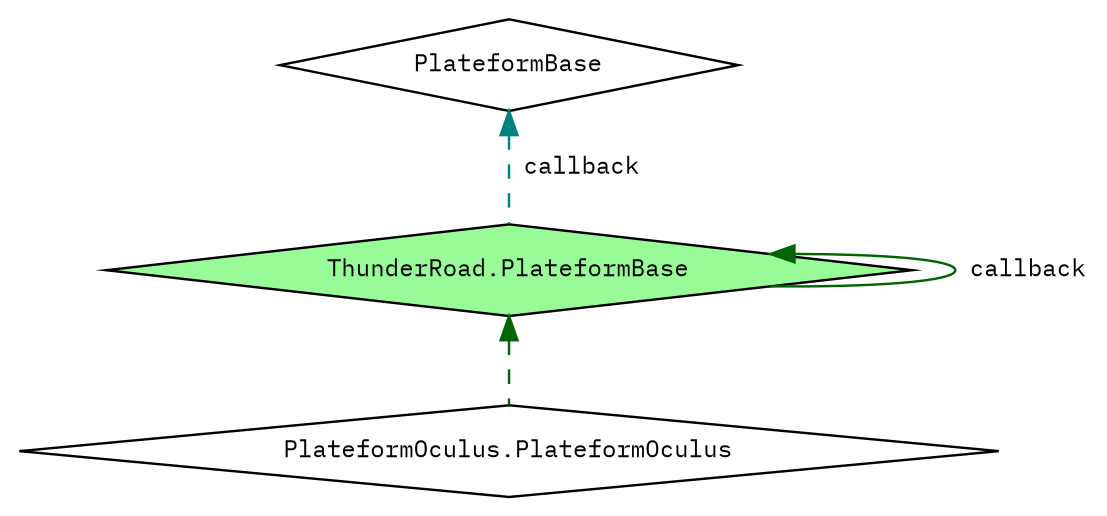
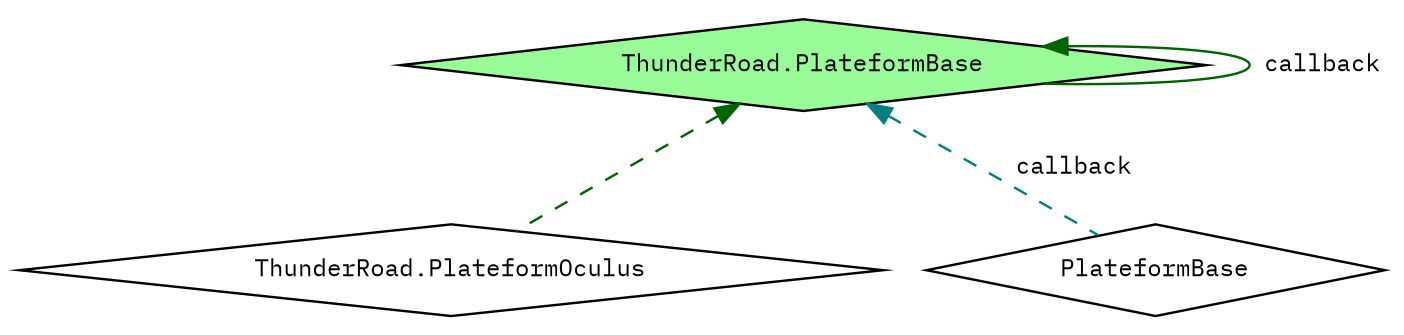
edge "ThunderRoad.PlateformBase" -> "PlateformBase": reversed
node "PlateformOculus.PlateformOculus": label "PlateformOculus.PlateformOculus" -> "ThunderRoad.PlateformOculus"
